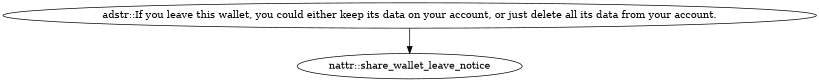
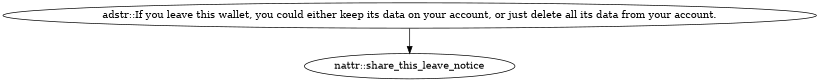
node "nattr::share_wallet_leave_notice": label "nattr::share_wallet_leave_notice" -> "nattr::share_this_leave_notice"
